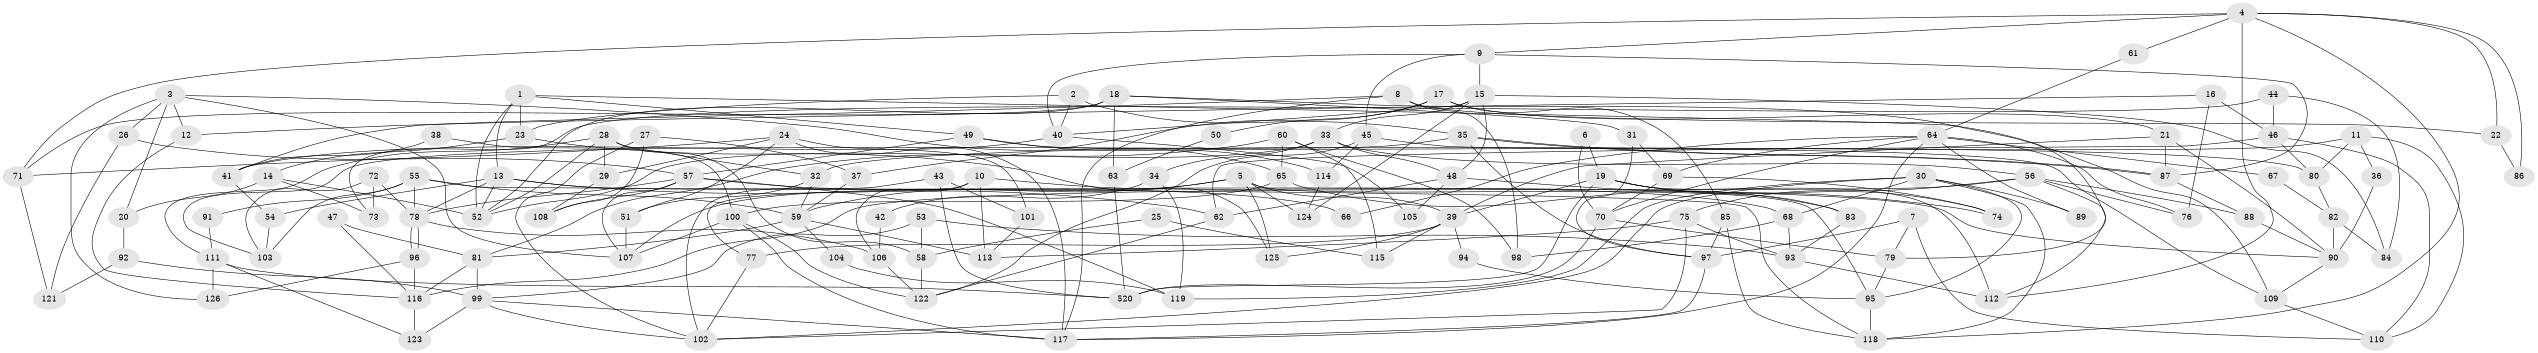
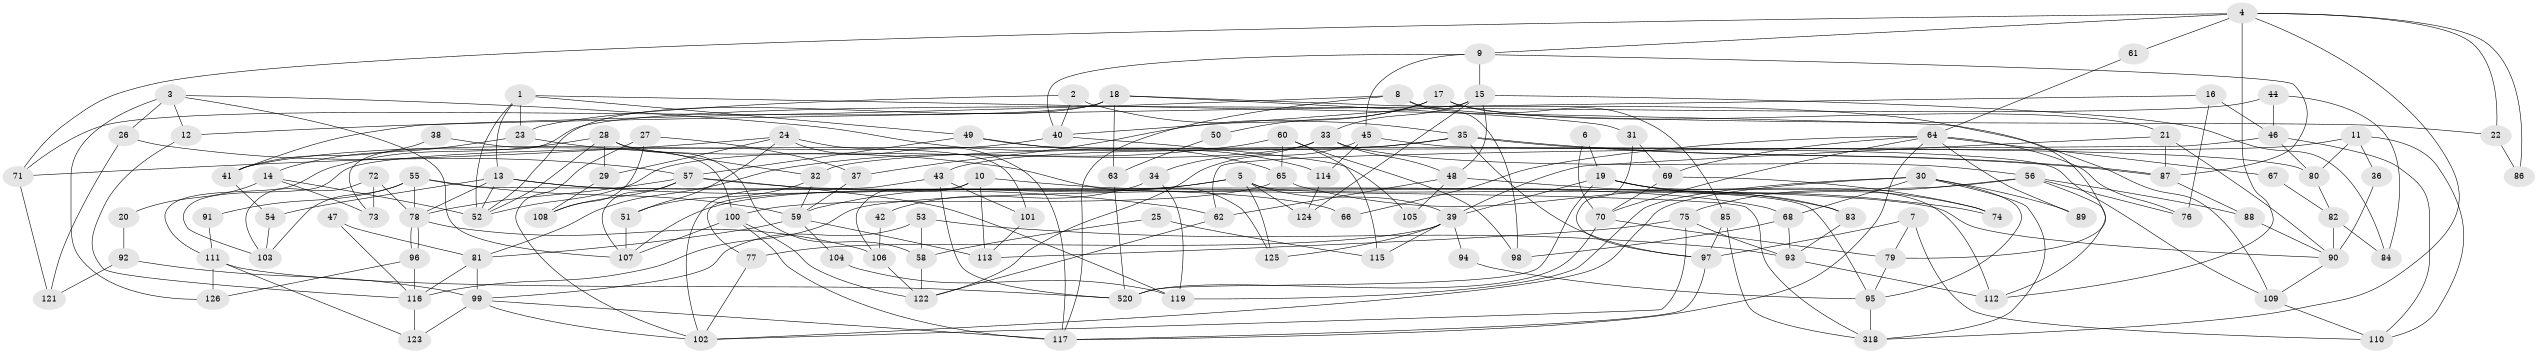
edge "35" -- "43": added
edge "3" -- "20": removed
node "118": label "118" -> "318"
